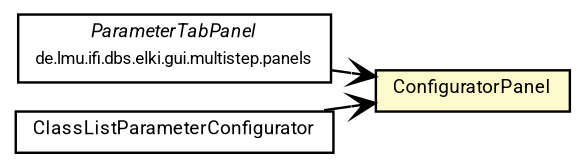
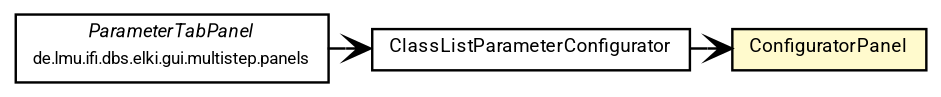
edge "ParameterTabPanel" -> "ConfiguratorPanel": now "ParameterTabPanel" -> "ClassListParameterConfigurator"
